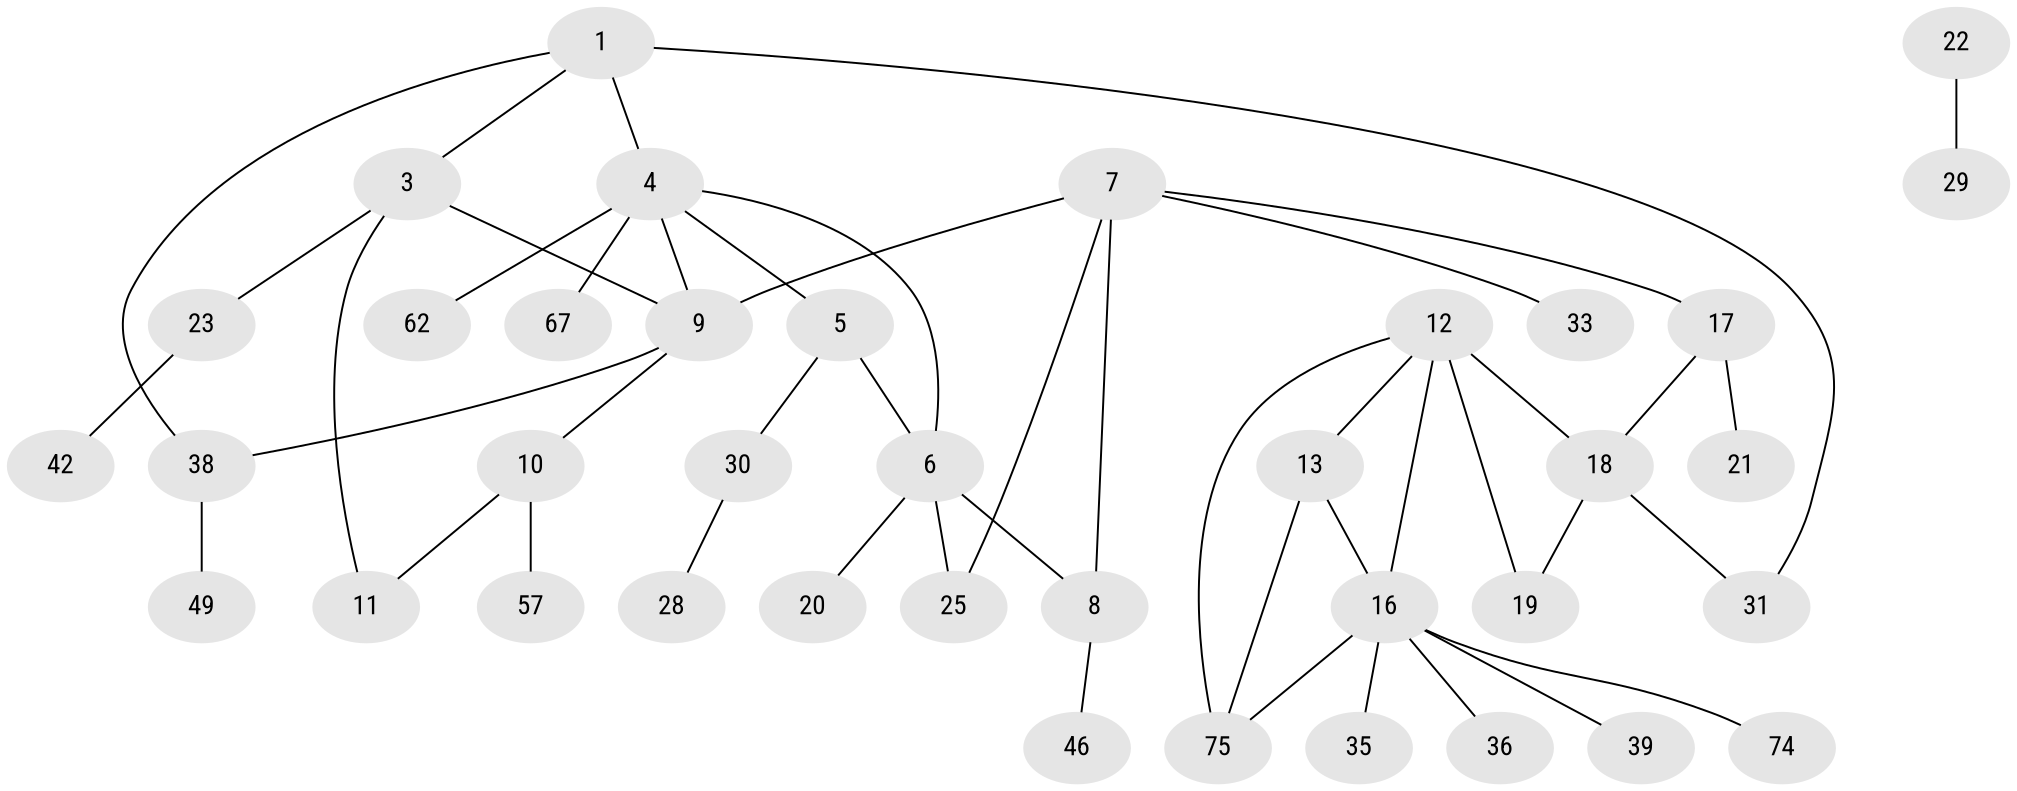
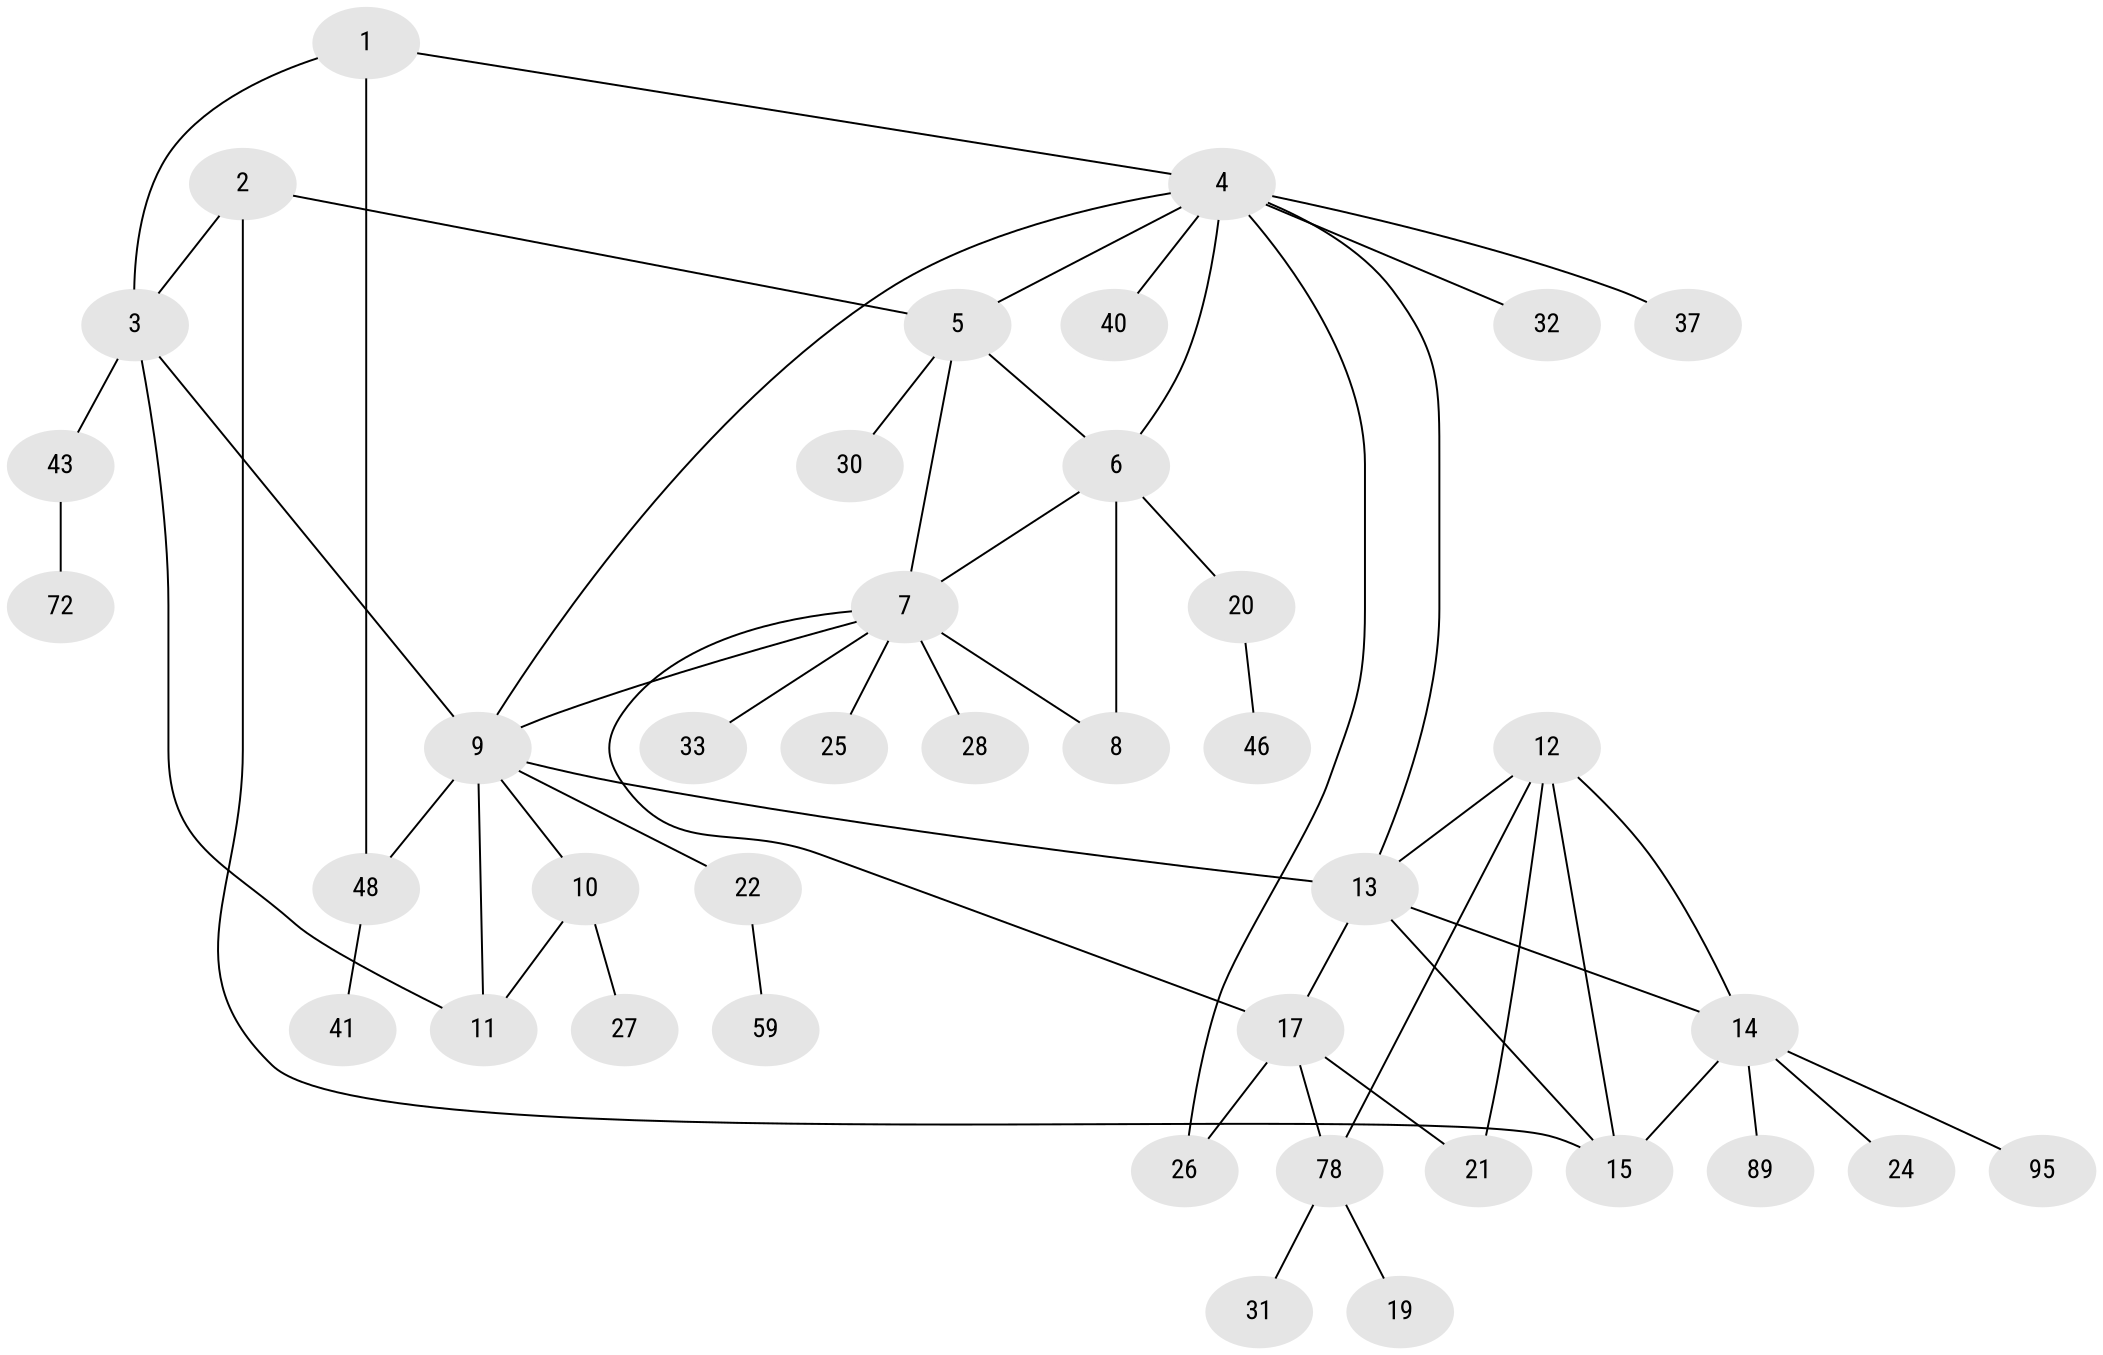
edge "1" -- "31": removed
node "2": added
node "29": label "29" -> "59"
node "23": label "23" -> "43"
node "62": label "62" -> "32"
node "67": label "67" -> "37"
node "40": added
node "42": label "42" -> "72"
node "38": label "38" -> "48"
edge "5" -- "7": added
edge "12" -- "19": now "12" -- "21"
node "18": label "18" -> "78"
edge "4" -- "13": added
edge "30" -- "28": now "7" -- "28"
edge "6" -- "25": now "6" -- "7"
node "49": label "49" -> "41"
node "57": label "57" -> "27"
node "16": label "16" -> "14"
edge "8" -- "46": now "20" -- "46"
node "75": label "75" -> "15"
node "35": label "35" -> "95"
node "36": removed
node "39": label "39" -> "89"
node "74": label "74" -> "24"
edge "9" -- "22": added
edge "9" -- "13": added
edge "9" -- "11": added
edge "13" -- "17": added
node "26": added
